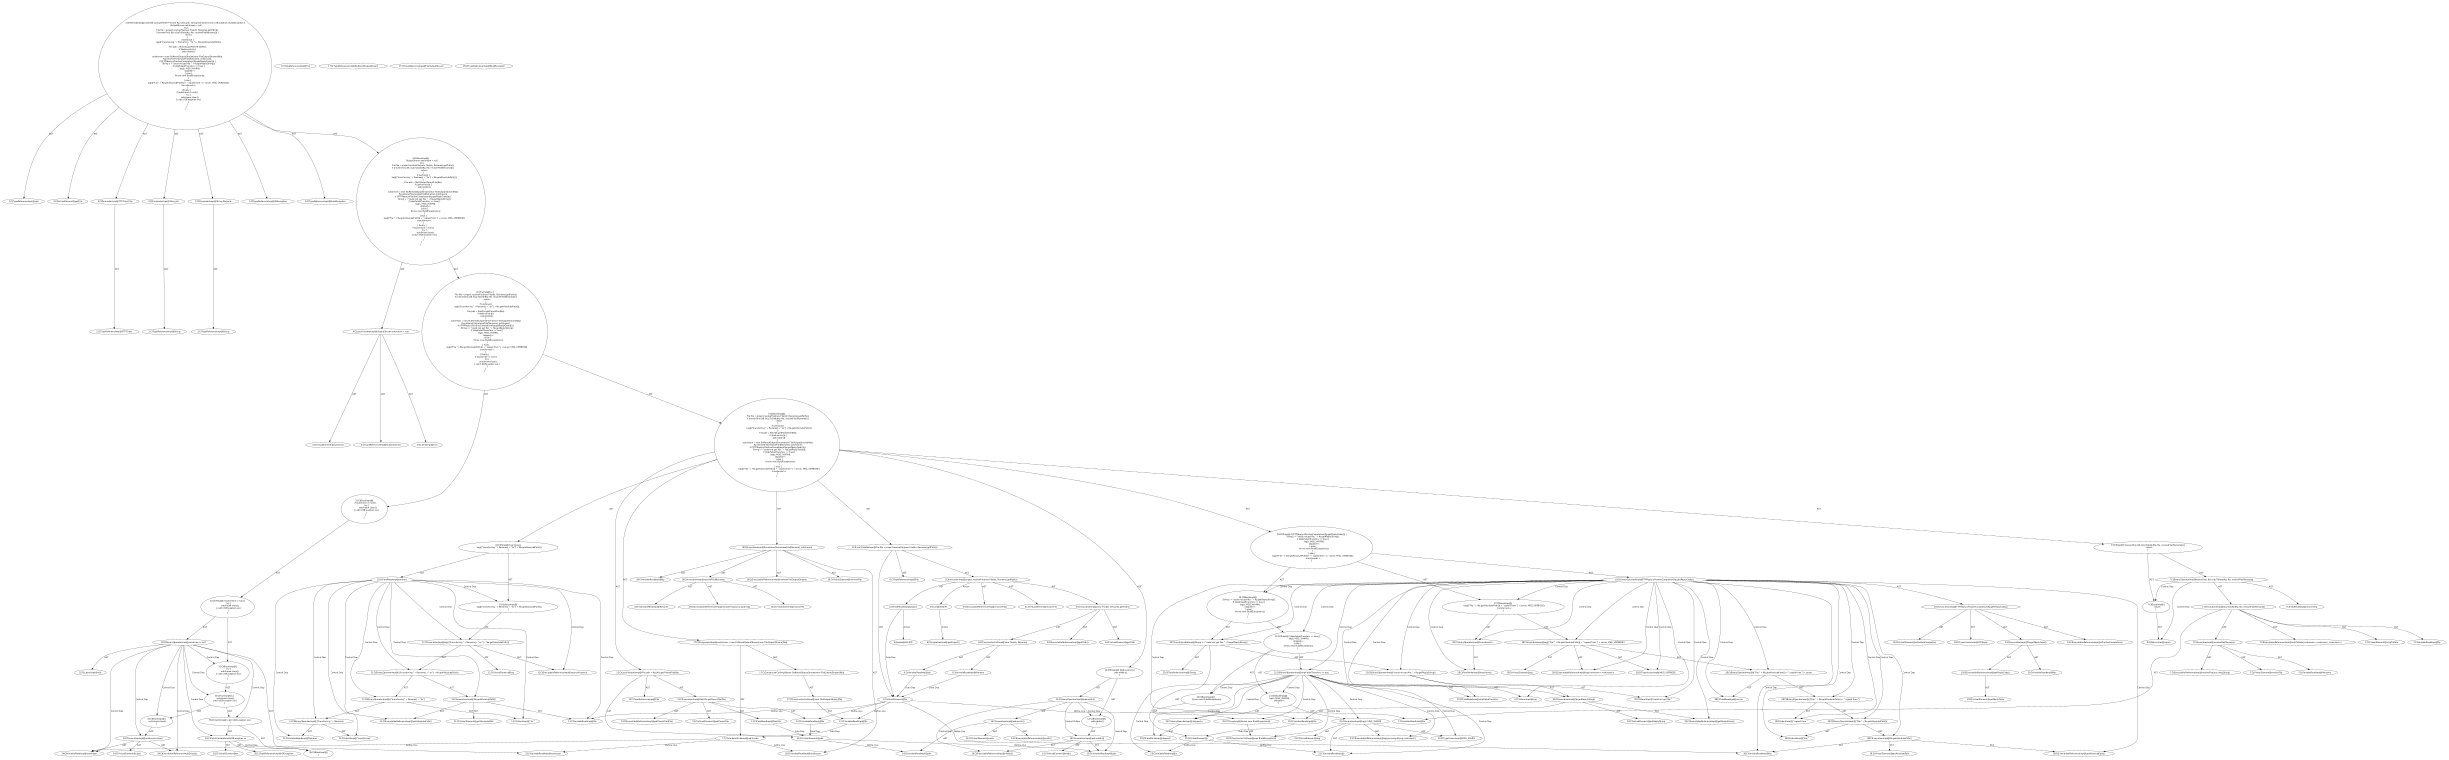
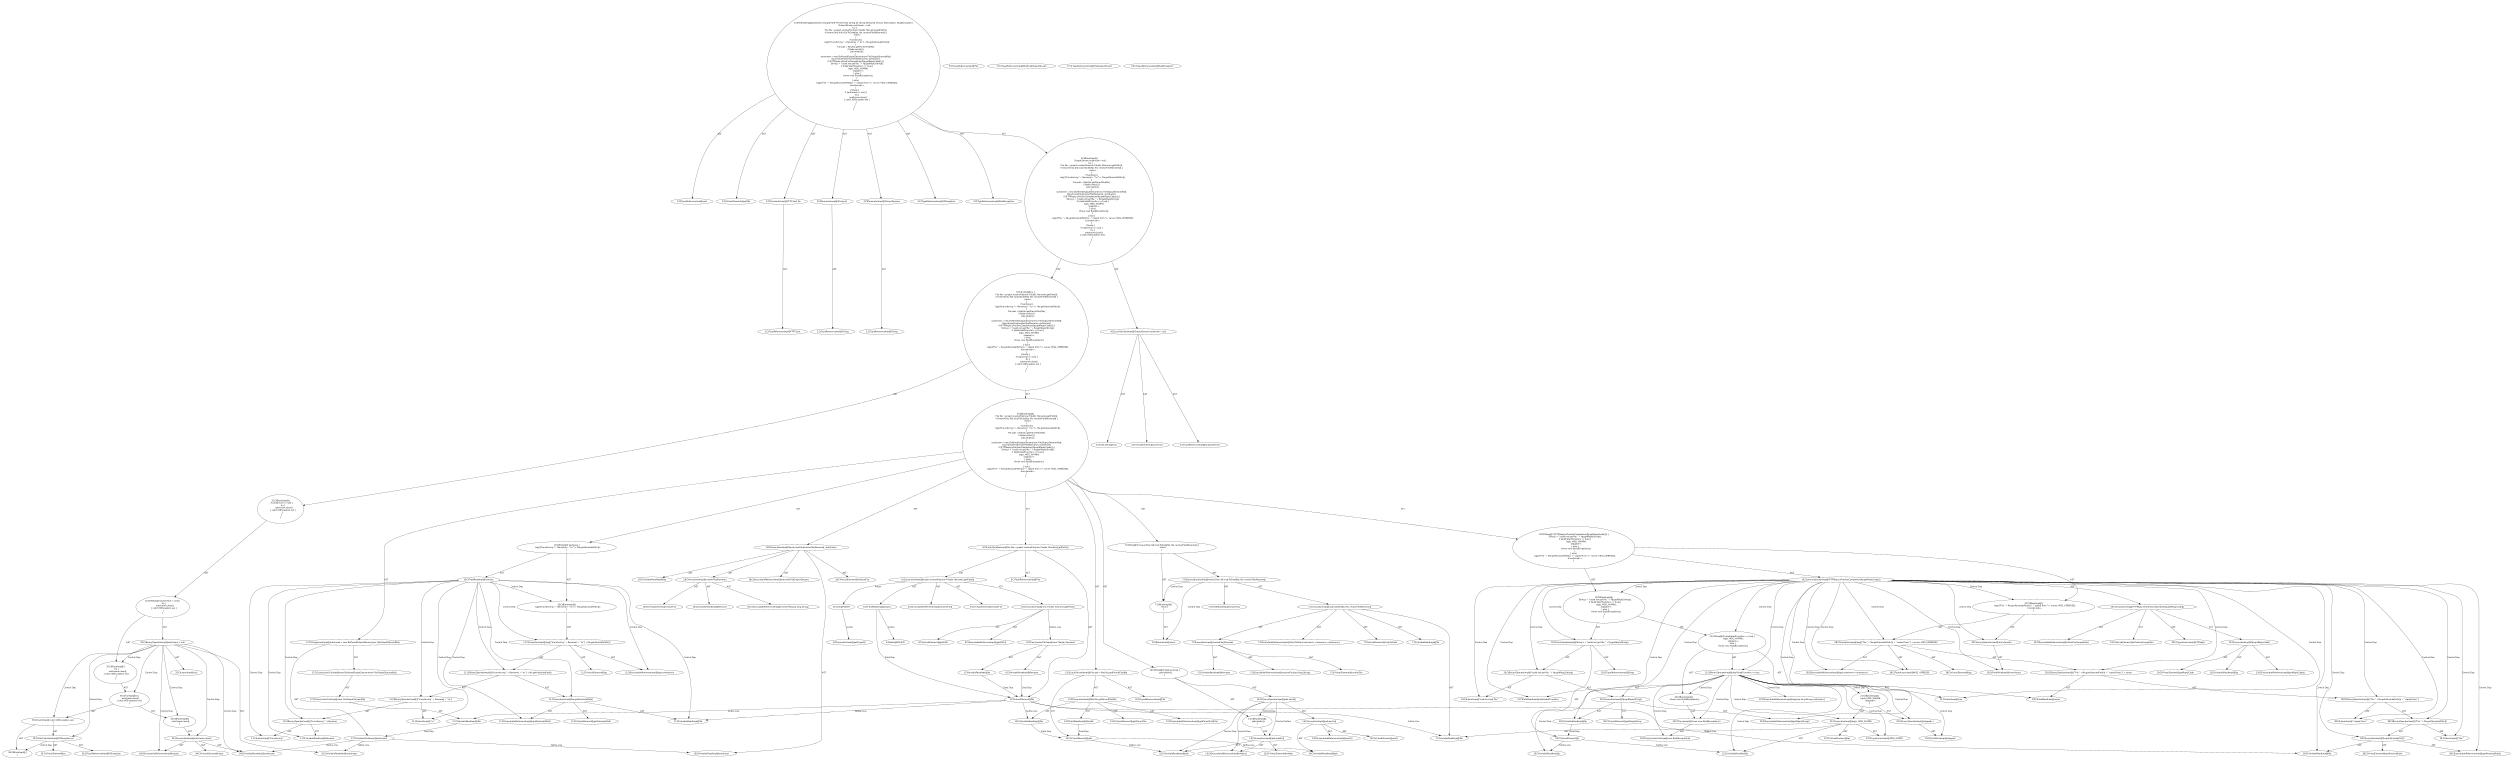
edge "6:CtInvocationImpl@new File(dir, filename).getPath()" -> "6:CtConstructorCallImpl@new File(dir, filename)": label "AST" -> "Define-Use"
edge "19:CtExecutableReferenceImpl@getReplyCode()" -> "19:CtVirtualElement@getReplyCode": now "19:CtInvocationImpl@ftp.getReplyCode()" -> "19:CtVirtualElement@getReplyCode"
edge "22:CtInvocationImpl@log(s, MSG_WARN)" -> "22:CtExecutableReferenceImpl@log(java.lang.String,<unknown>)": now "22:CtInvocationImpl@log(s, MSG_WARN)" -> "7:CtVariableReadImpl@file"
